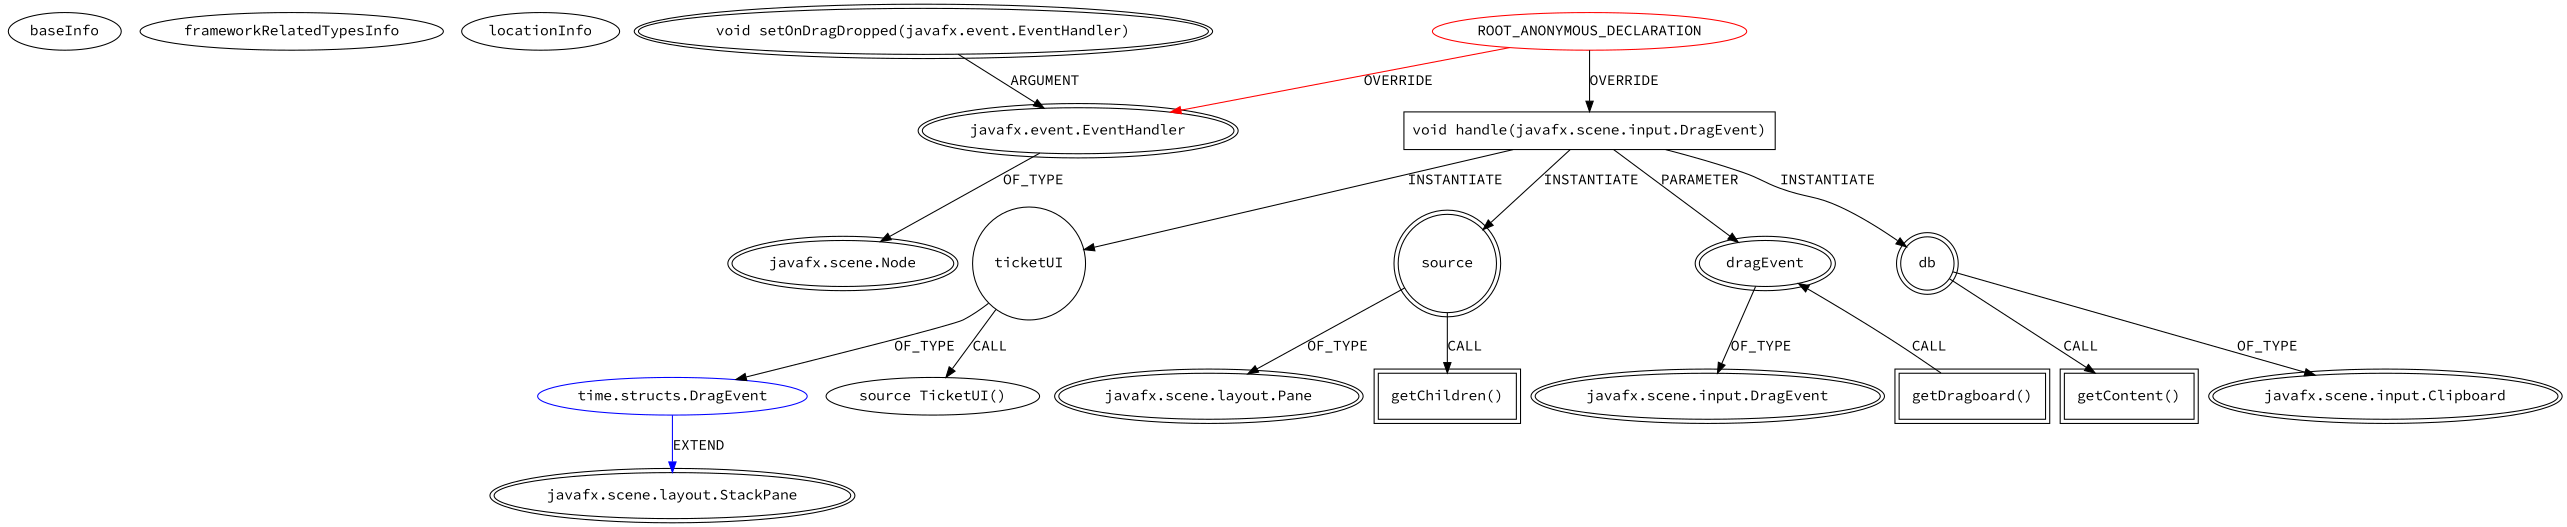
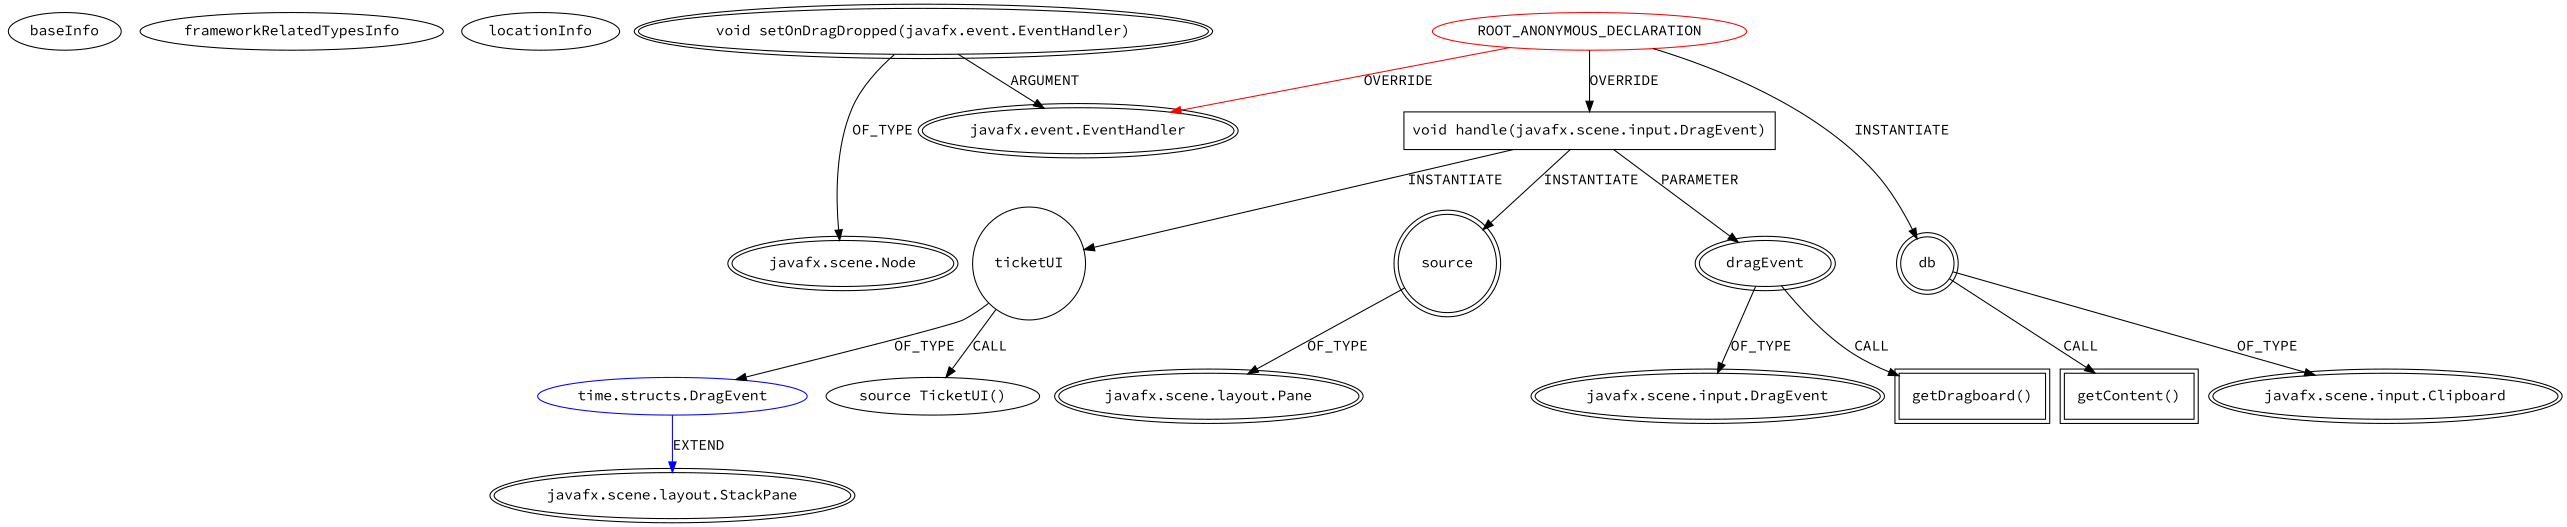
edge "void handle(javafx.scene.input.DragEvent)" -> "db": now "ROOT_ANONYMOUS_DECLARATION" -> "db"
edge "javafx.event.EventHandler" -> "javafx.scene.Node": now "void setOnDragDropped(javafx.event.EventHandler)" -> "javafx.scene.Node"
edge "getDragboard()" -> "dragEvent": reversed
node "getChildren()": removed
